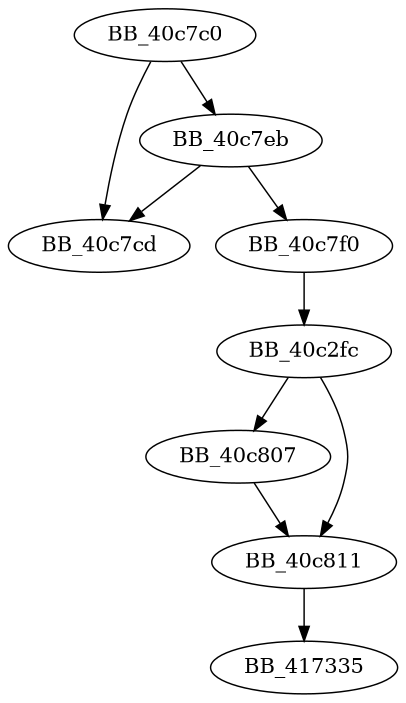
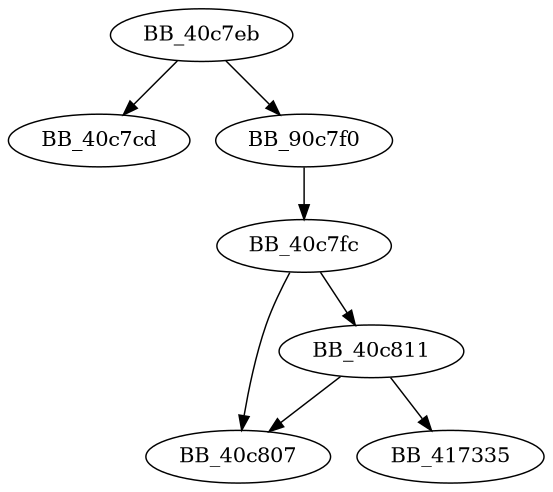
node "BB_40c7c0": removed
node "BB_40c7f0": label "BB_40c7f0" -> "BB_90c7f0"
node "BB_40c2fc": label "BB_40c2fc" -> "BB_40c7fc"
edge "BB_40c807" -> "BB_40c811": reversed
